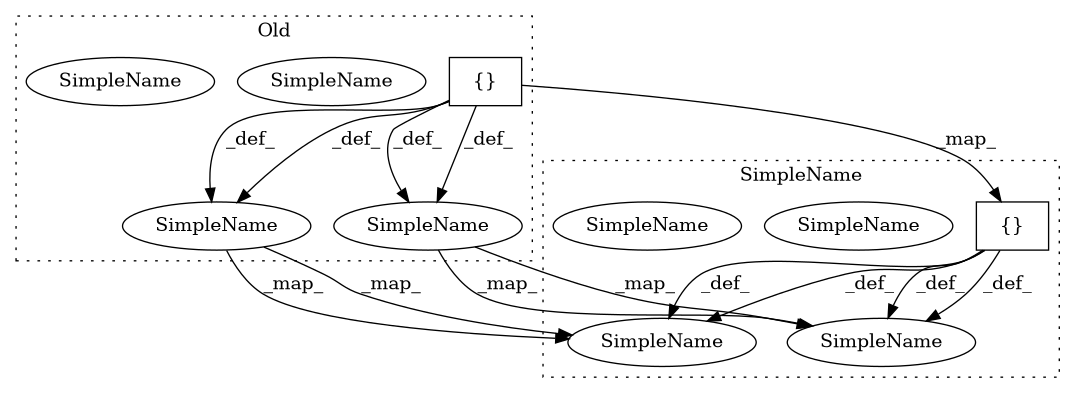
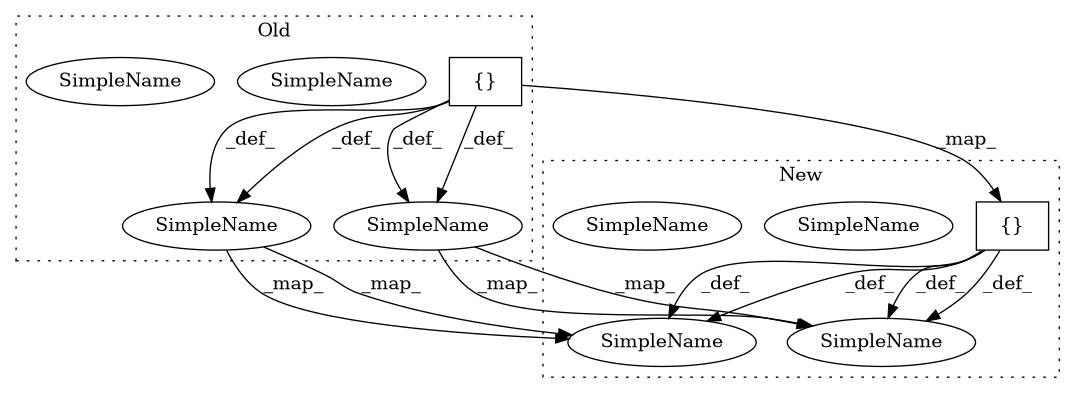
cluster "SimpleName": label "SimpleName" -> "New"
